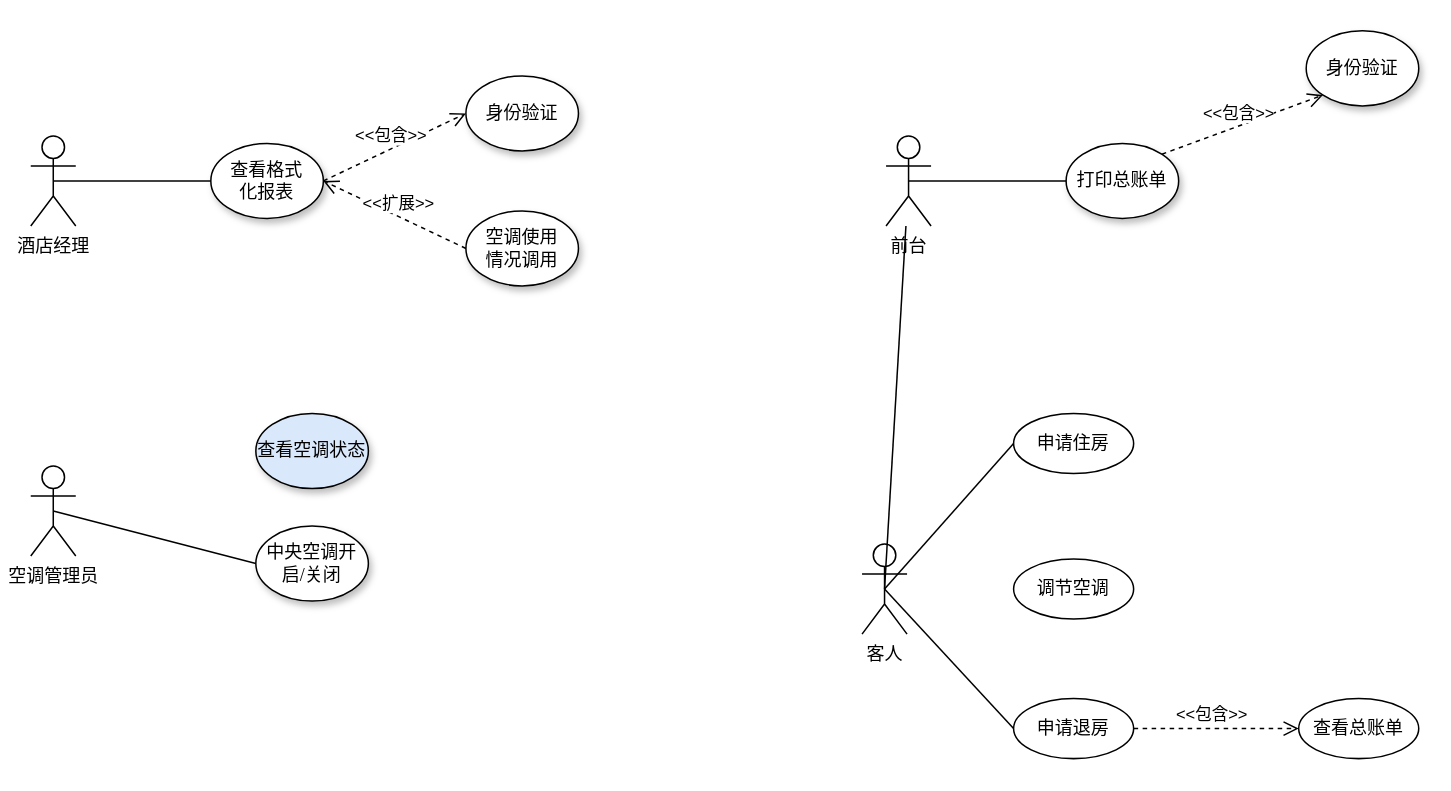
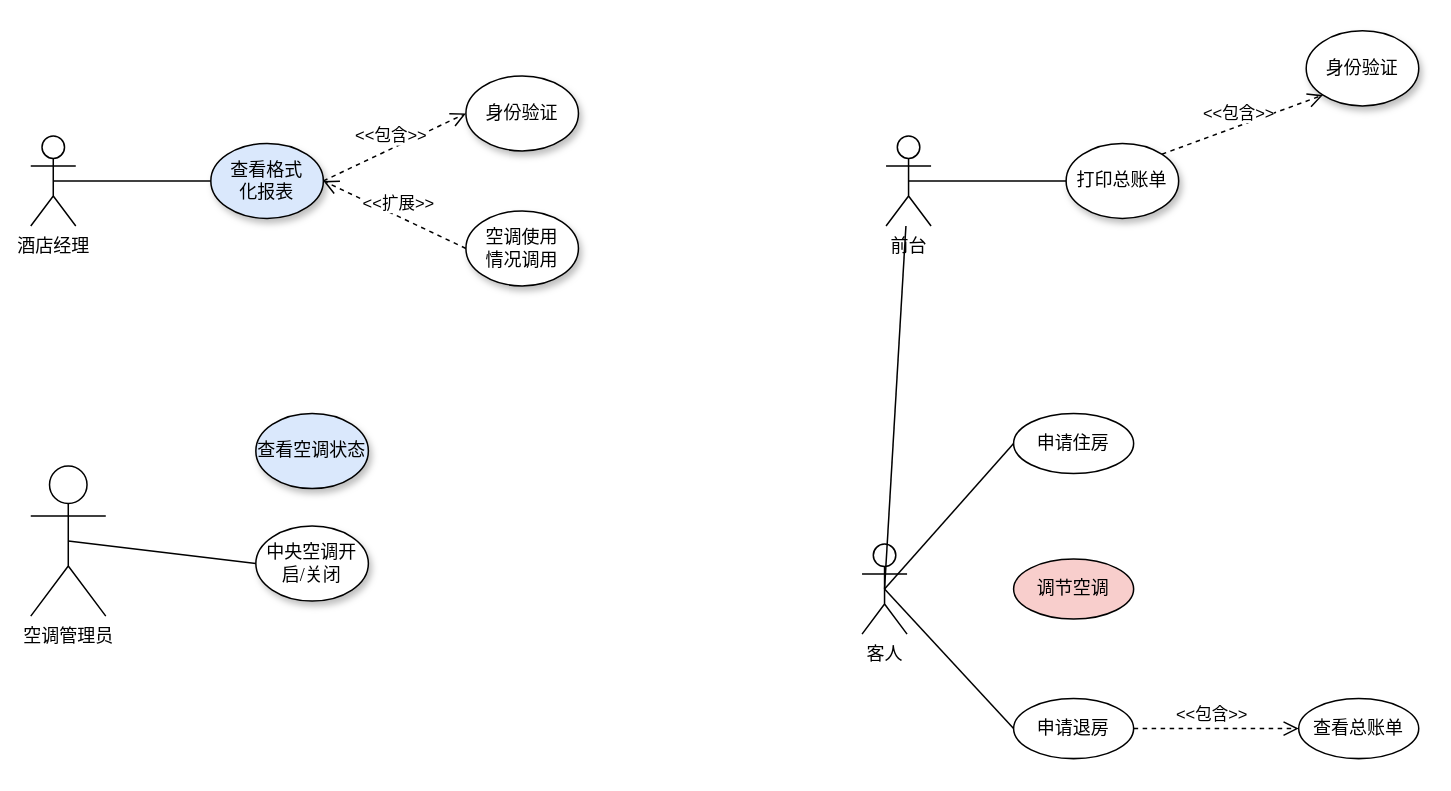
node "查看格式 化报表": fillcolor #ffffff -> #dae8fc
node "空调管理员": size 45x90 -> 75x150
node "调节空调": fillcolor #ffffff -> #f8cecc
